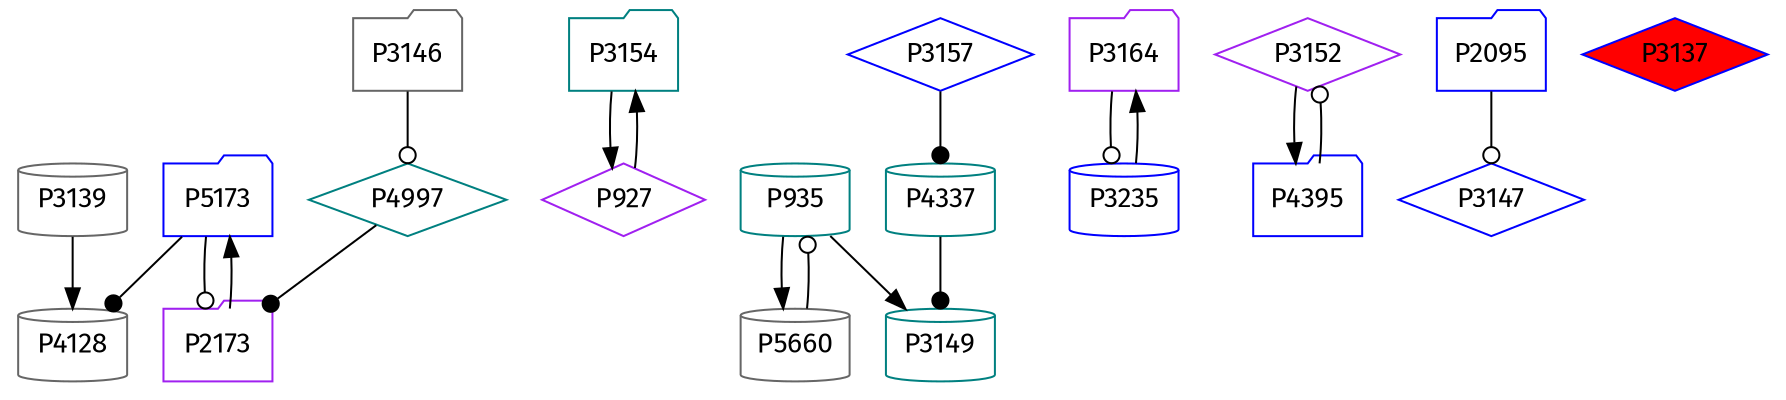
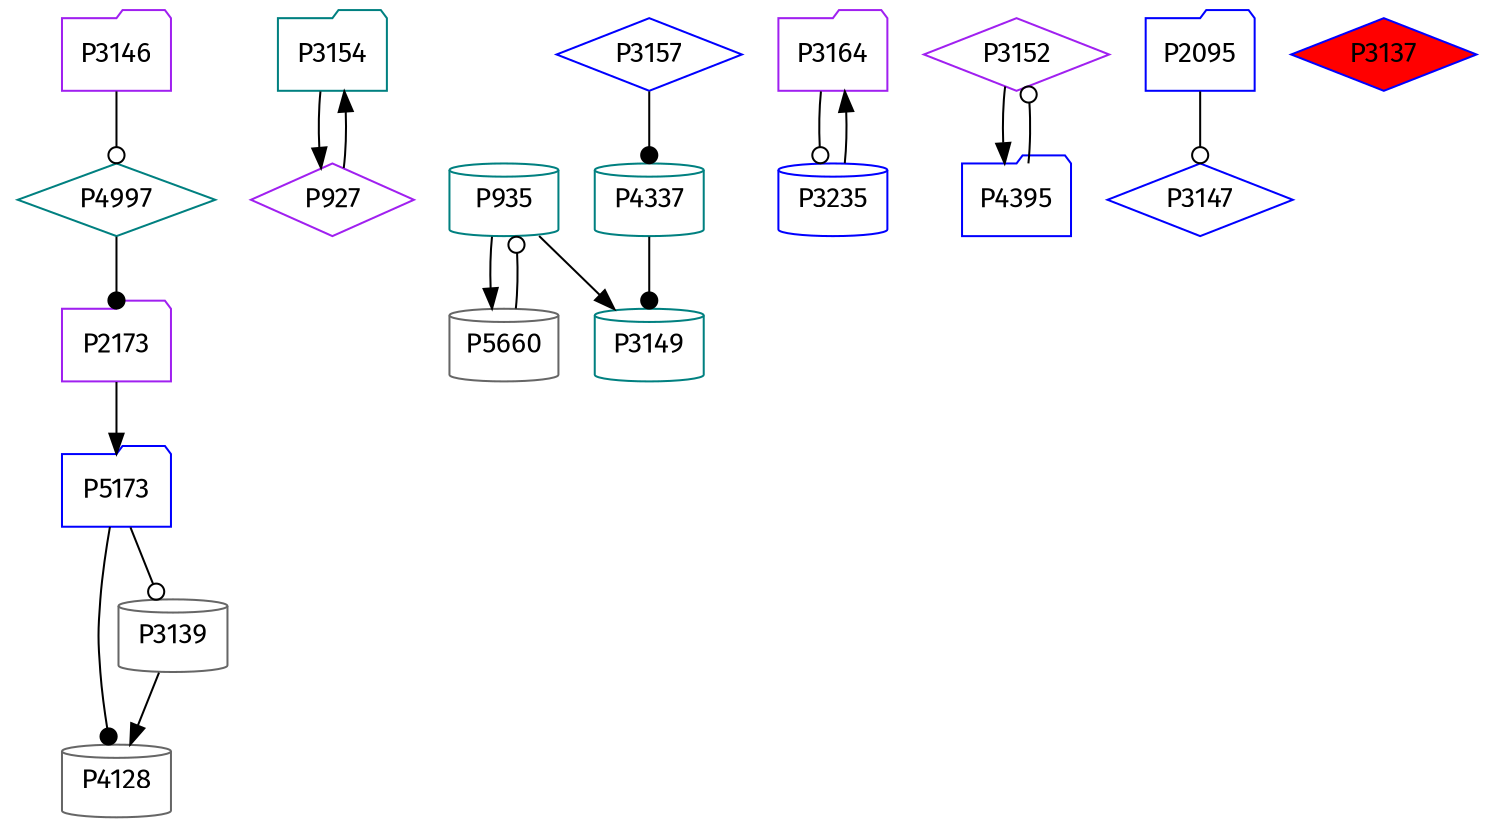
node "P3146": color gray40 -> purple
edge "P5173" -> "P2173": now "P5173" -> "P3139"
